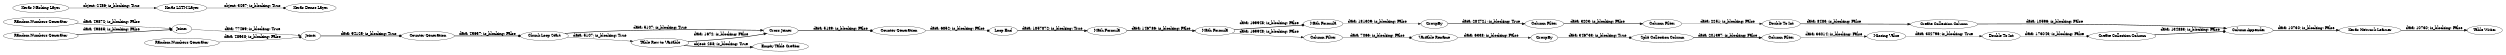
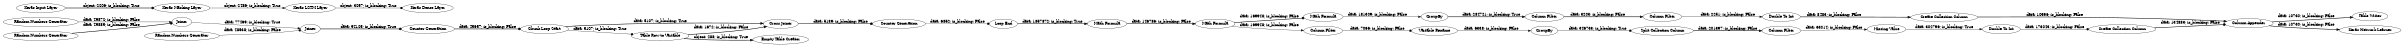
node "Keras Input Layer": added
edge "Keras Network Learner" -> "Table Writer": now "Column Appender" -> "Table Writer"
edge "Chunk Loop Start" -> "Table Row to Variable": arrowhead normal -> dot
